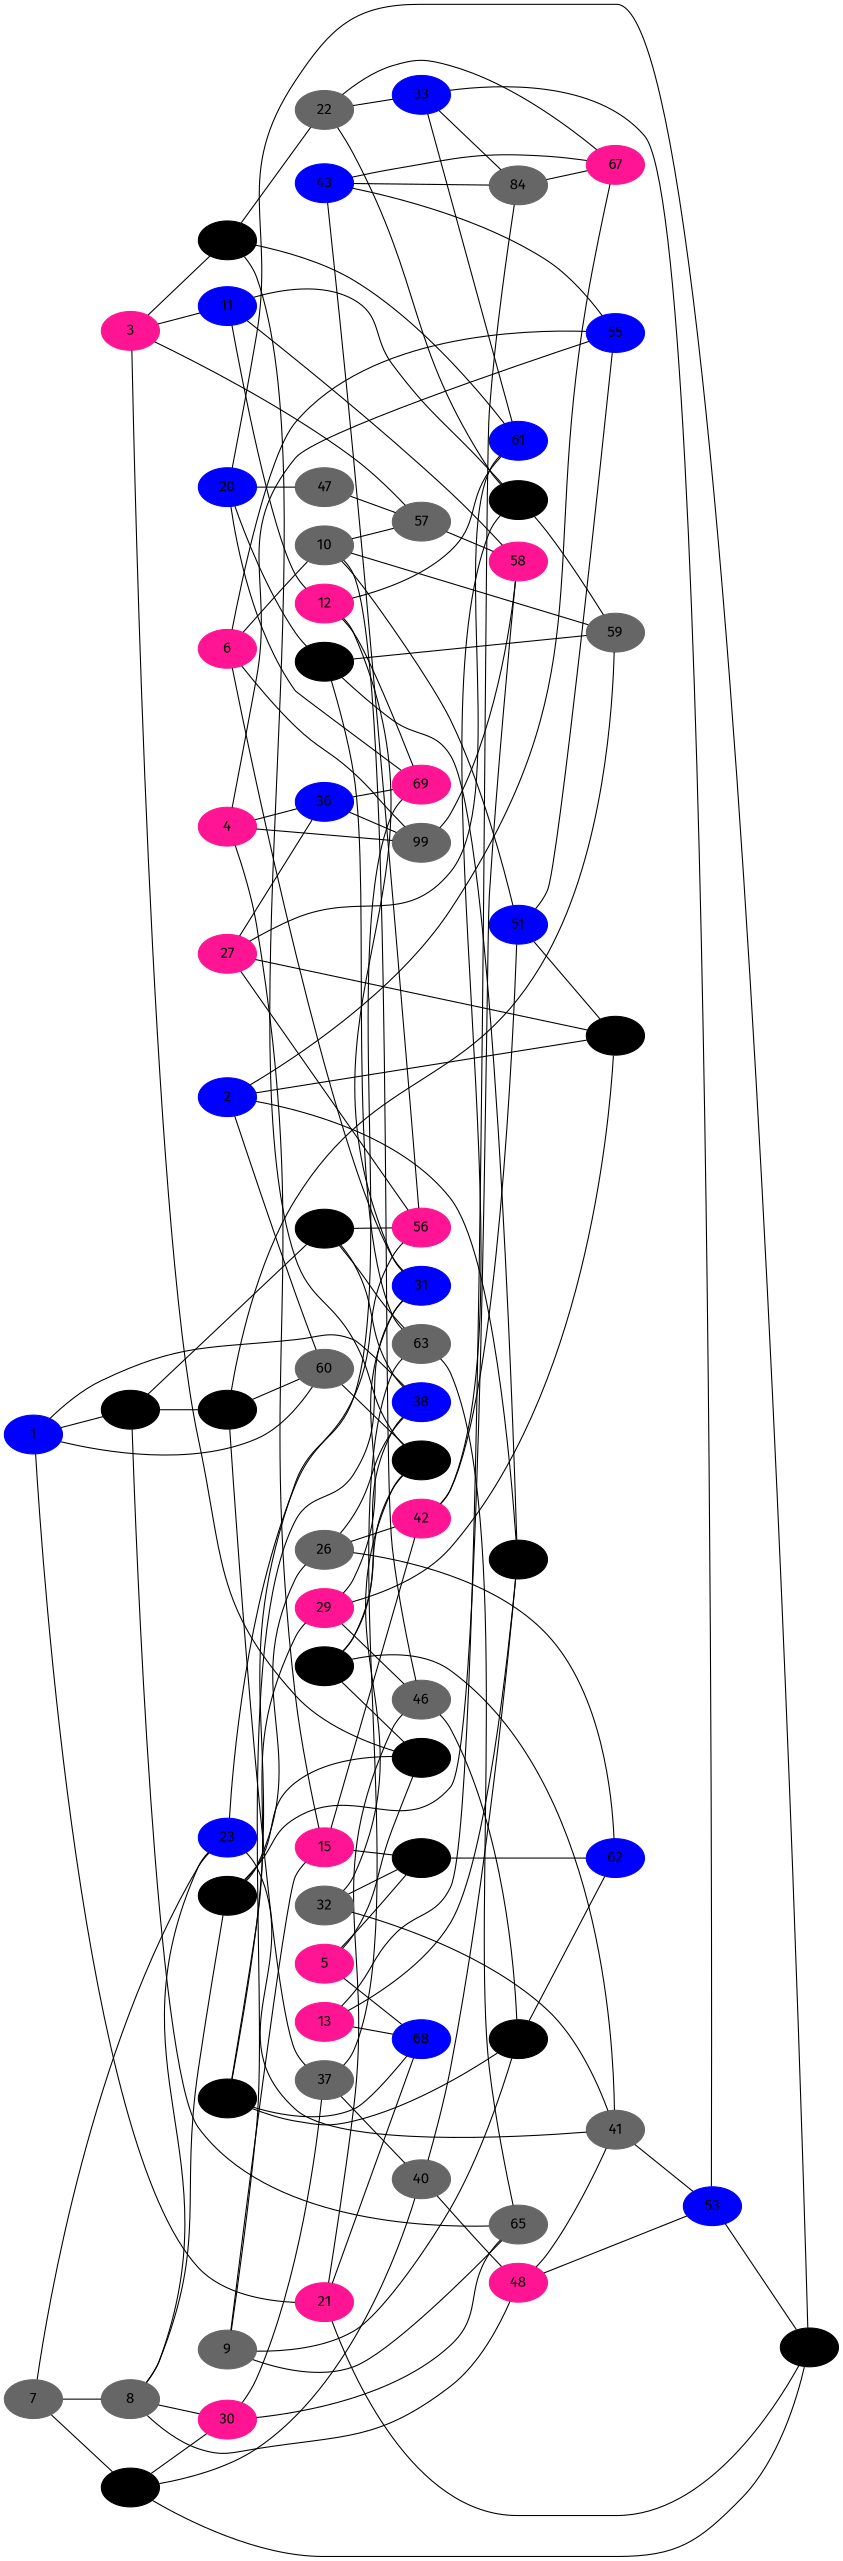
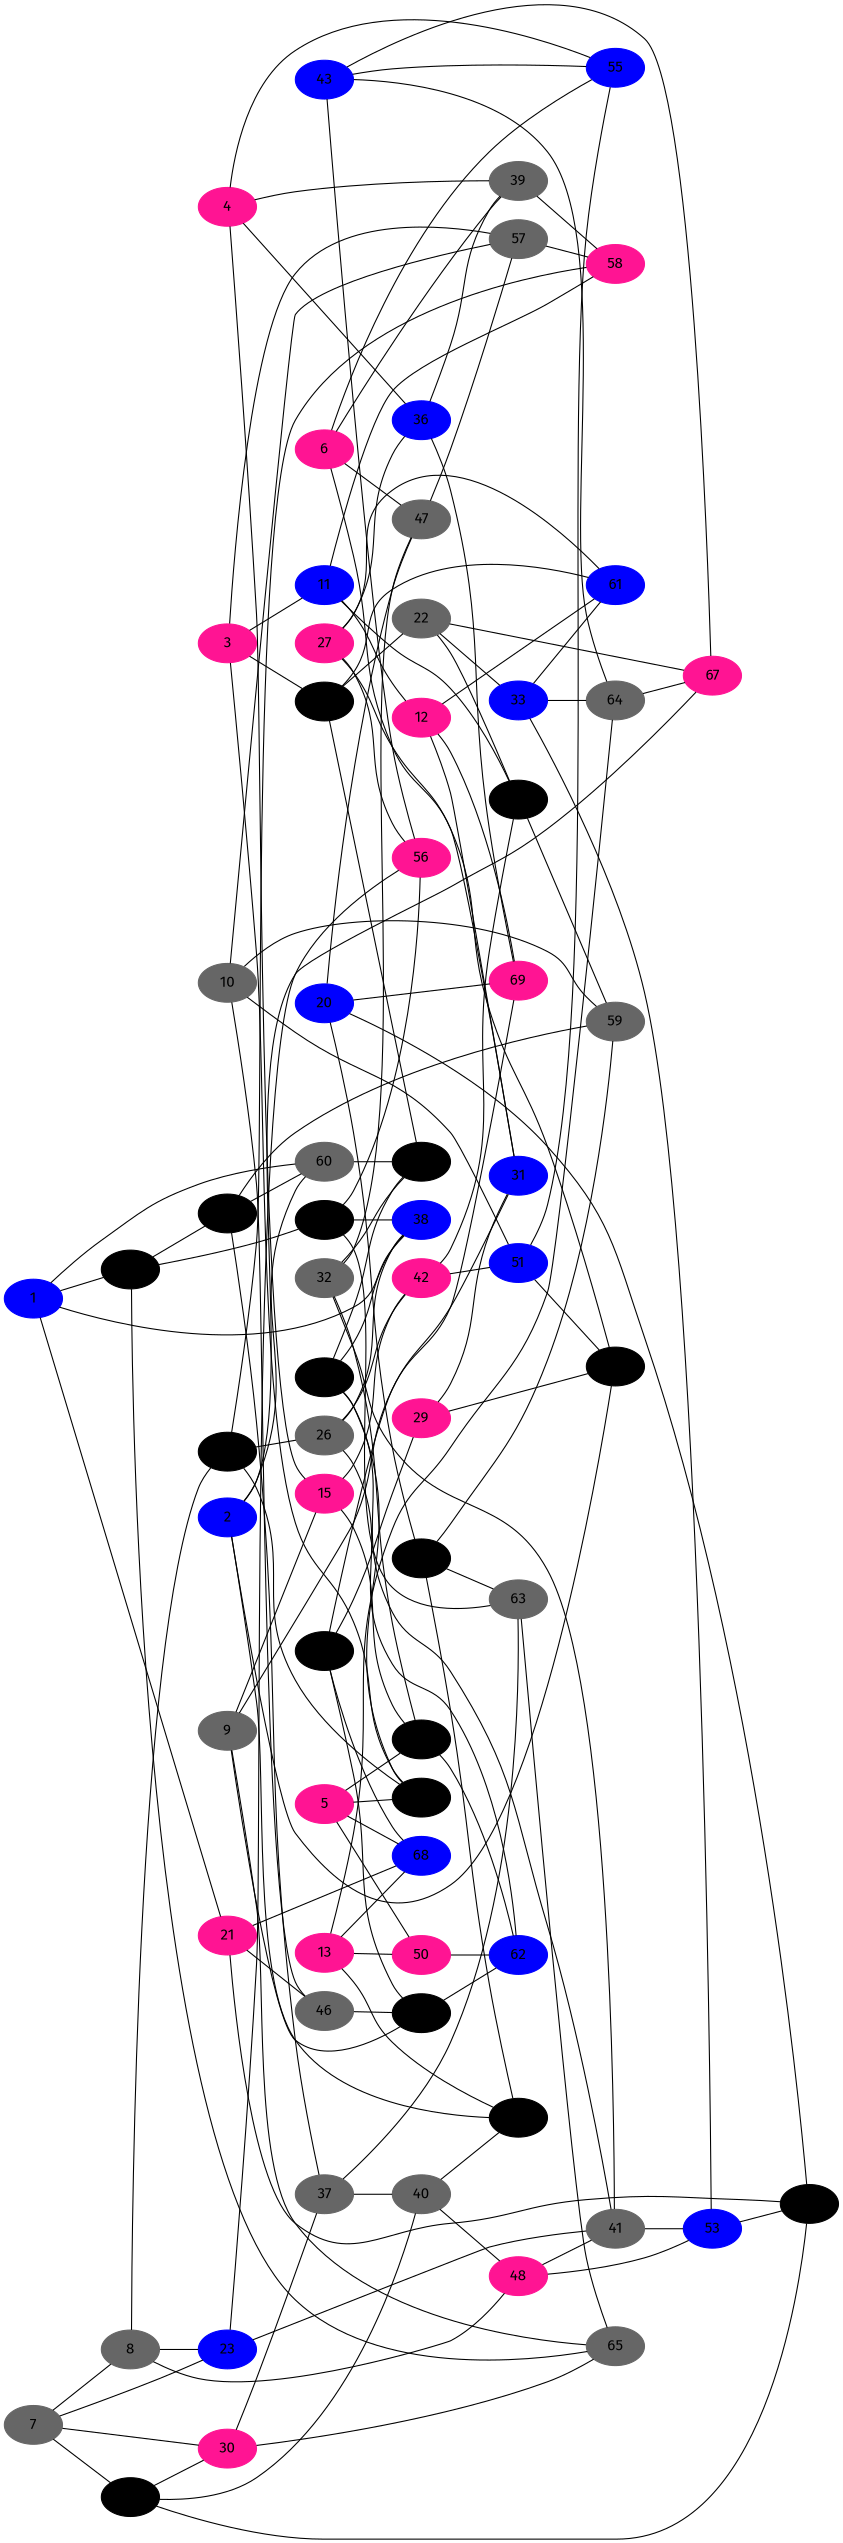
node "84": label "84" -> "64"
edge "10" -- "6": now "47" -- "6"
node "99": label "99" -> "39"
edge "47" -- "32": added
edge "29" -- "46": removed
node "50": added
edge "8" -- "30": now "7" -- "30"
